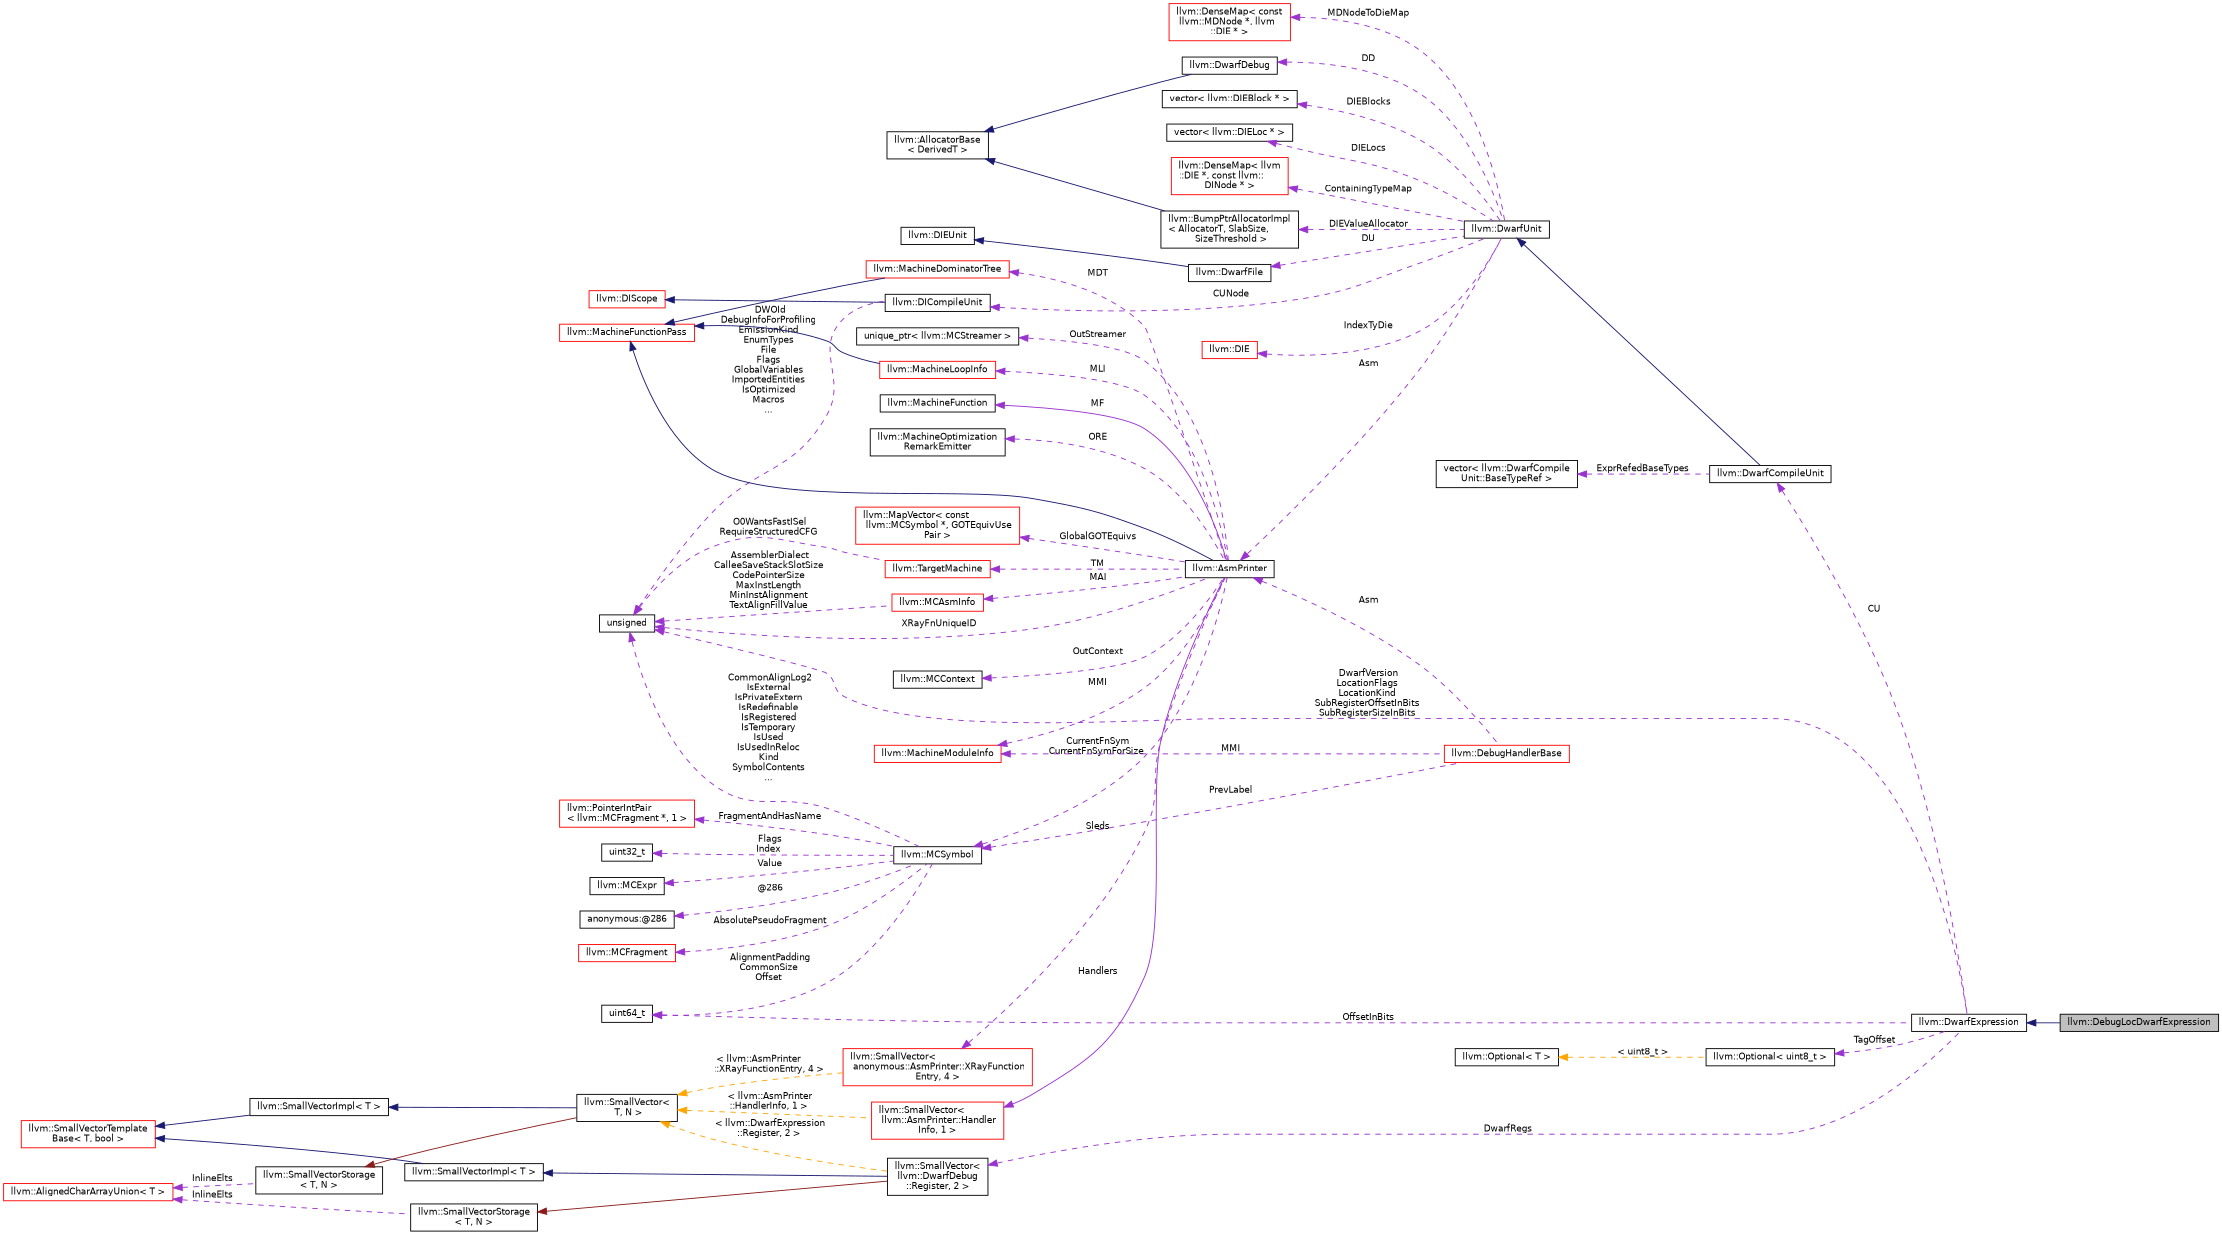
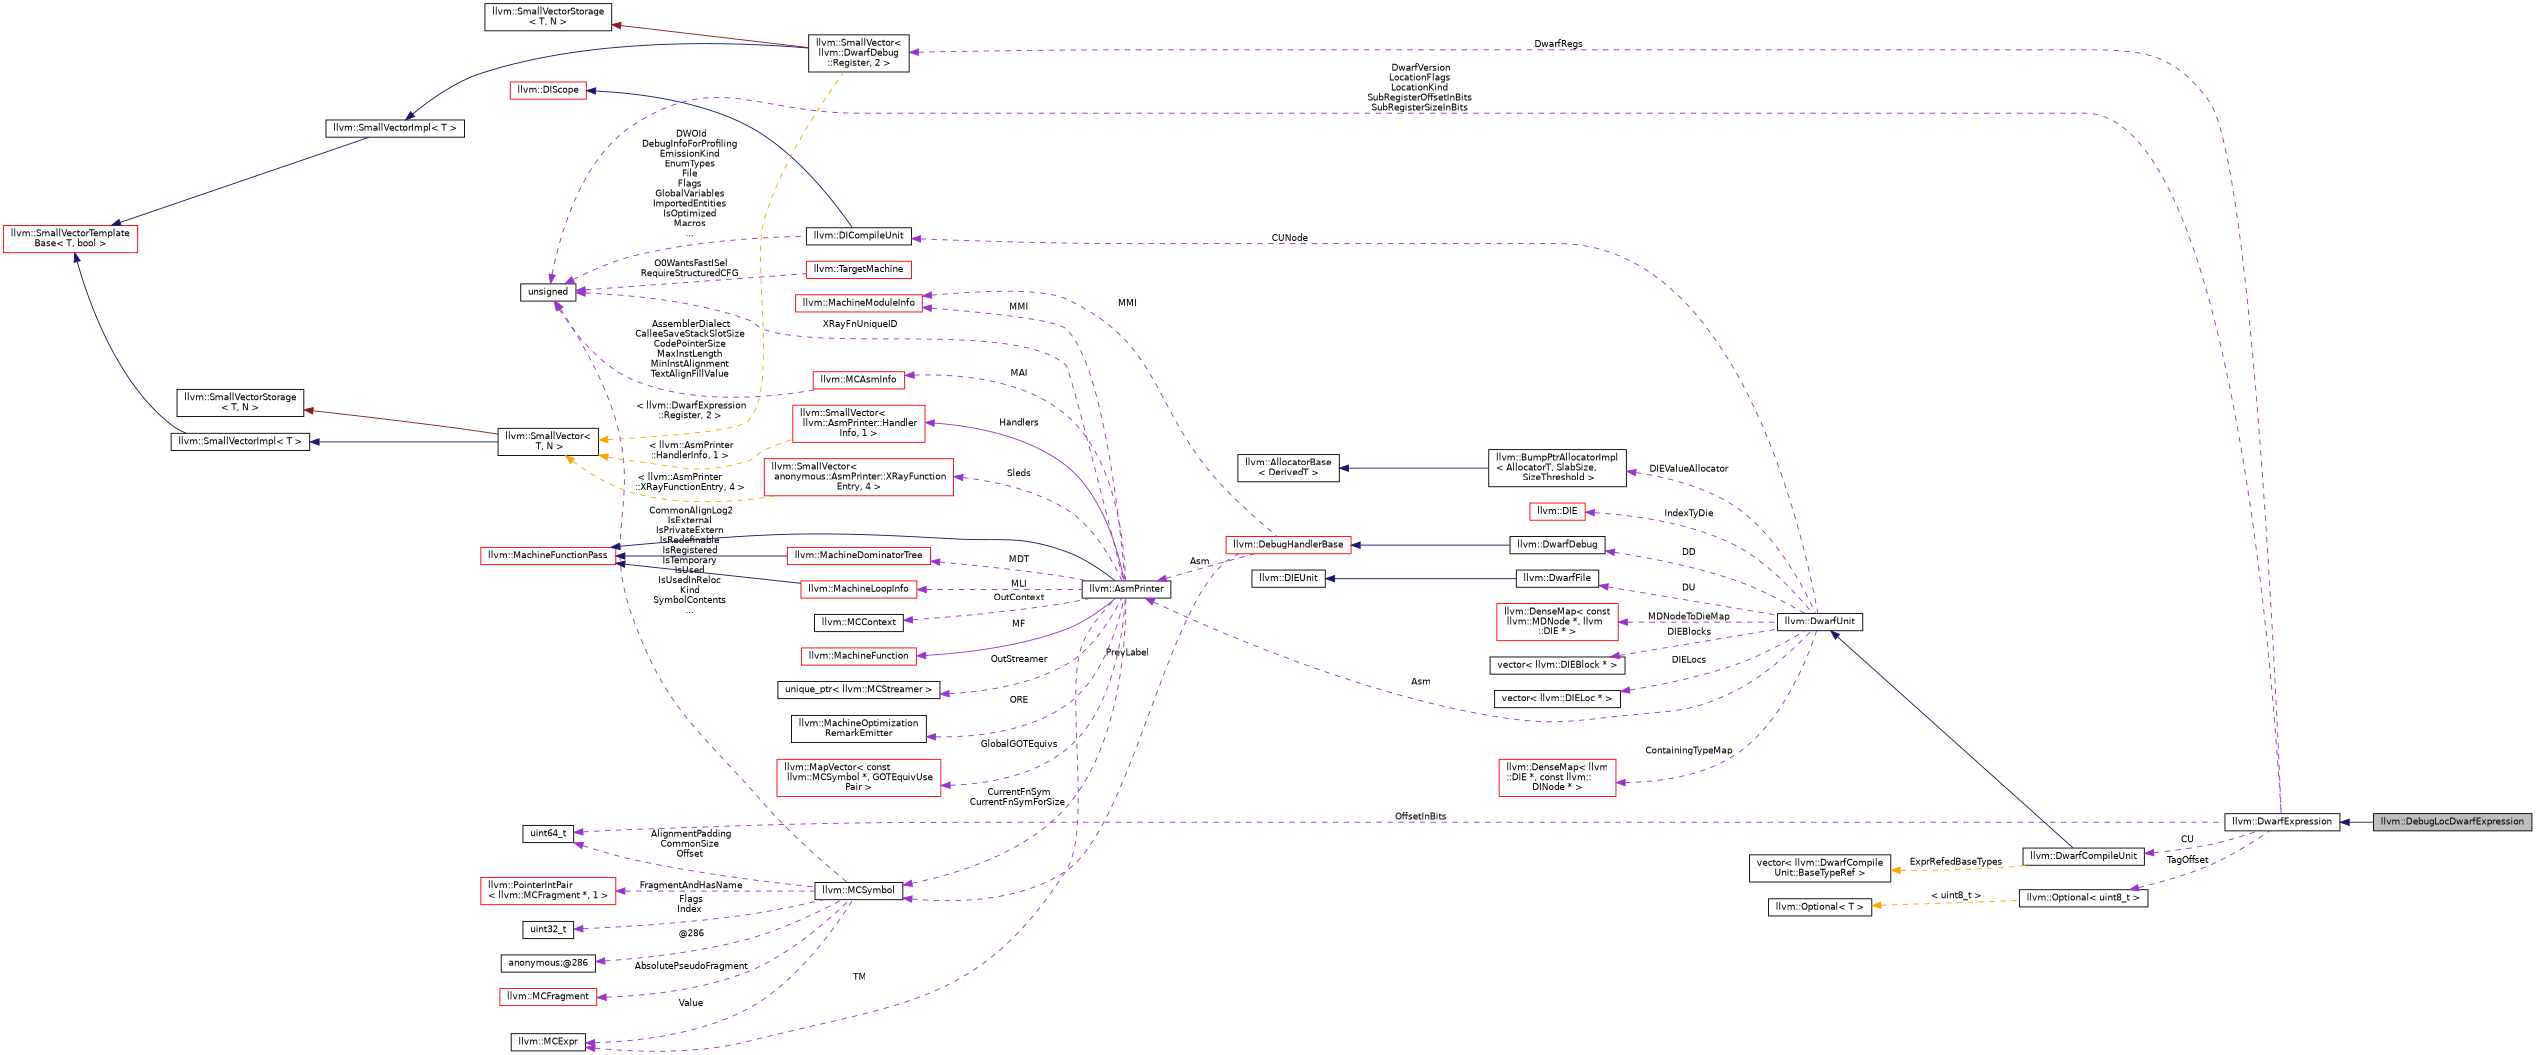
edge "llvm::DwarfDebug" -> "llvm::AllocatorBase < DerivedT >": now "llvm::DwarfDebug" -> "llvm::DebugHandlerBase"
node "llvm::MachineFunction": color black -> red
edge "llvm::DwarfCompileUnit" -> "vector< llvm::DwarfCompile Unit::BaseTypeRef >": color darkorchid3 -> orange
edge "llvm::AsmPrinter" -> "llvm::TargetMachine": now "llvm::AsmPrinter" -> "llvm::MCExpr"
node "llvm::AlignedCharArrayUnion< T >": removed
